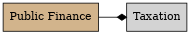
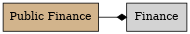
node "Taxation": label "Taxation" -> "Finance"
